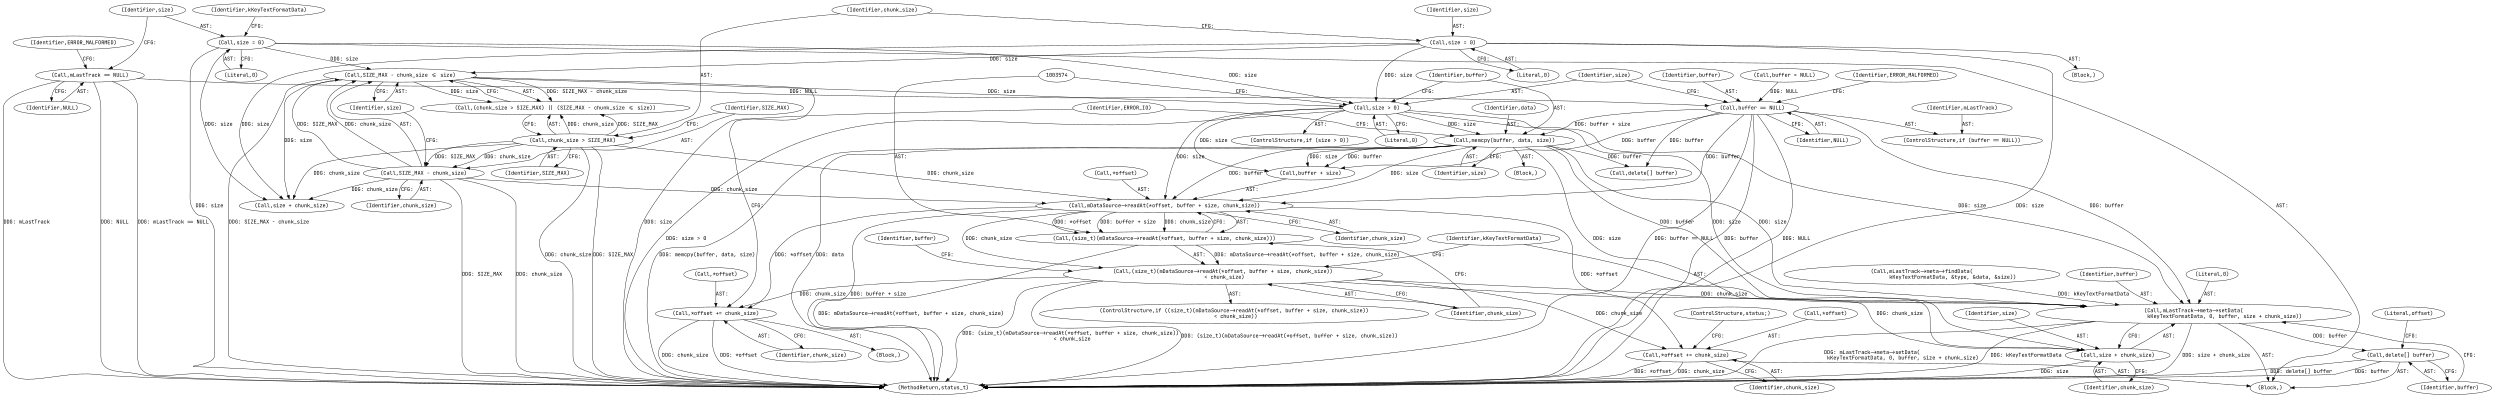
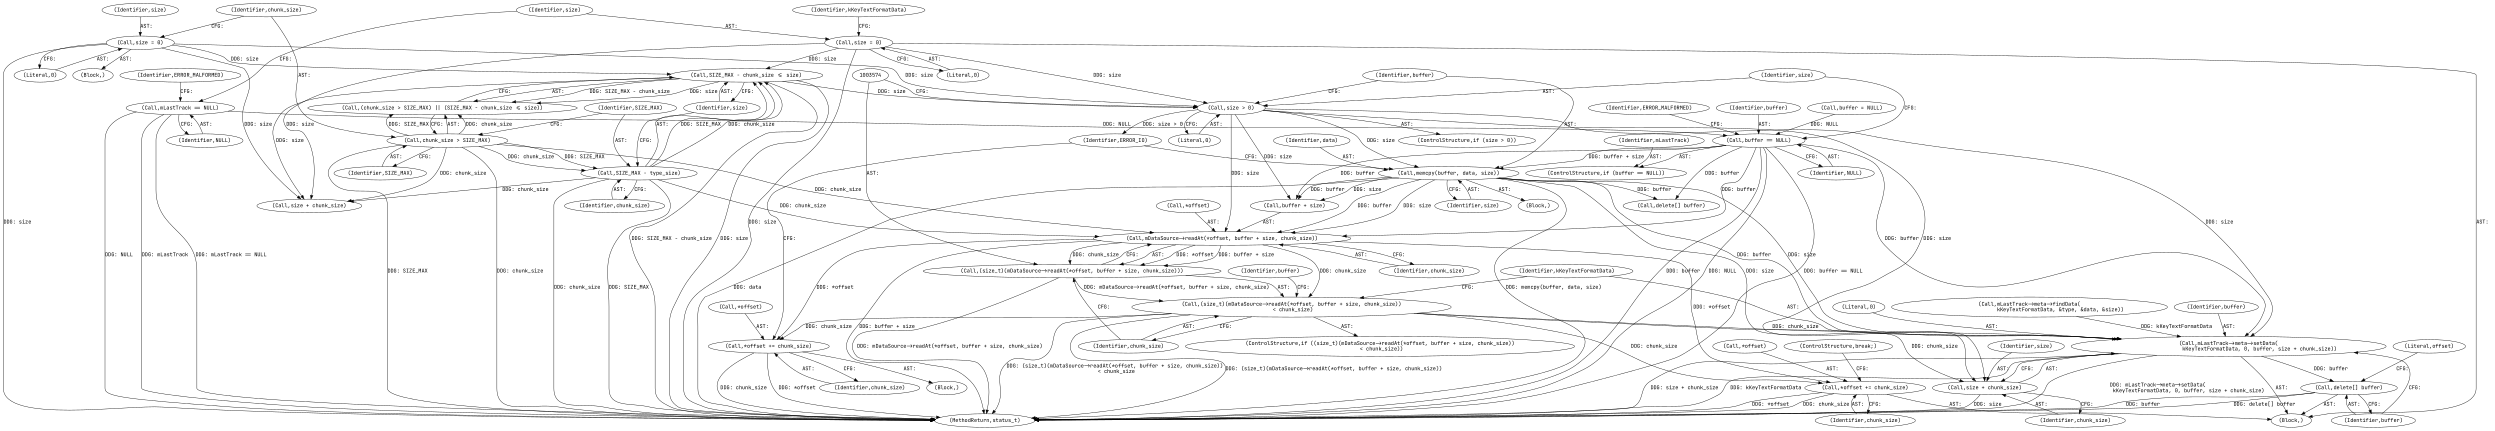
edge "(Call,size > 0)" -> "(MethodReturn,status_t)": now "(Call,size > 0)" -> "(Identifier,ERROR_IO)"
node "(Call,SIZE_MAX - chunk_size)": label "(Call,SIZE_MAX - chunk_size)" -> "(Call,SIZE_MAX - type_size)"
node "(ControlStructure,status;)": label "(ControlStructure,status;)" -> "(ControlStructure,break;)"
